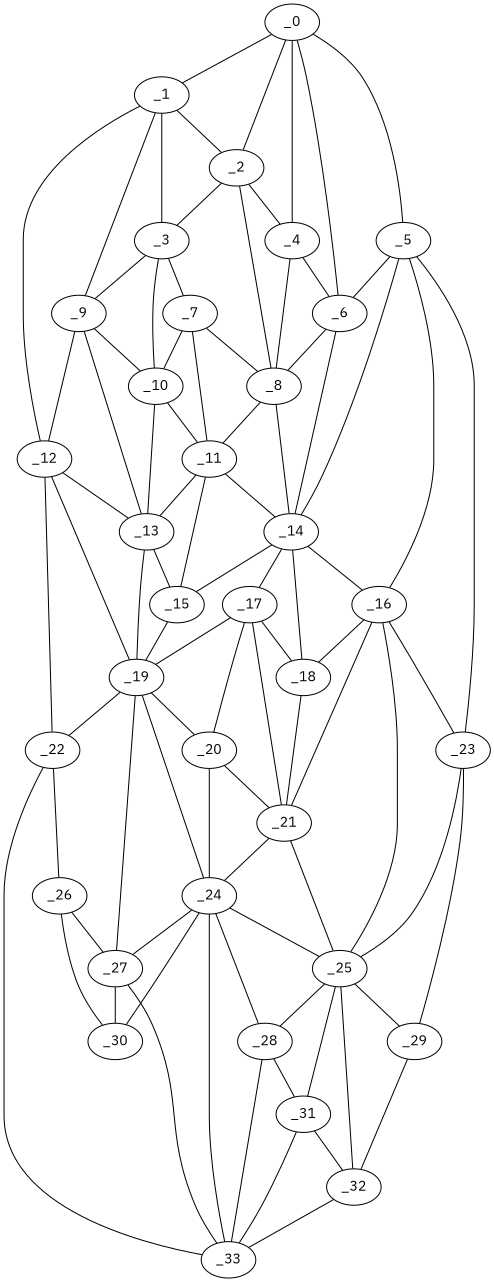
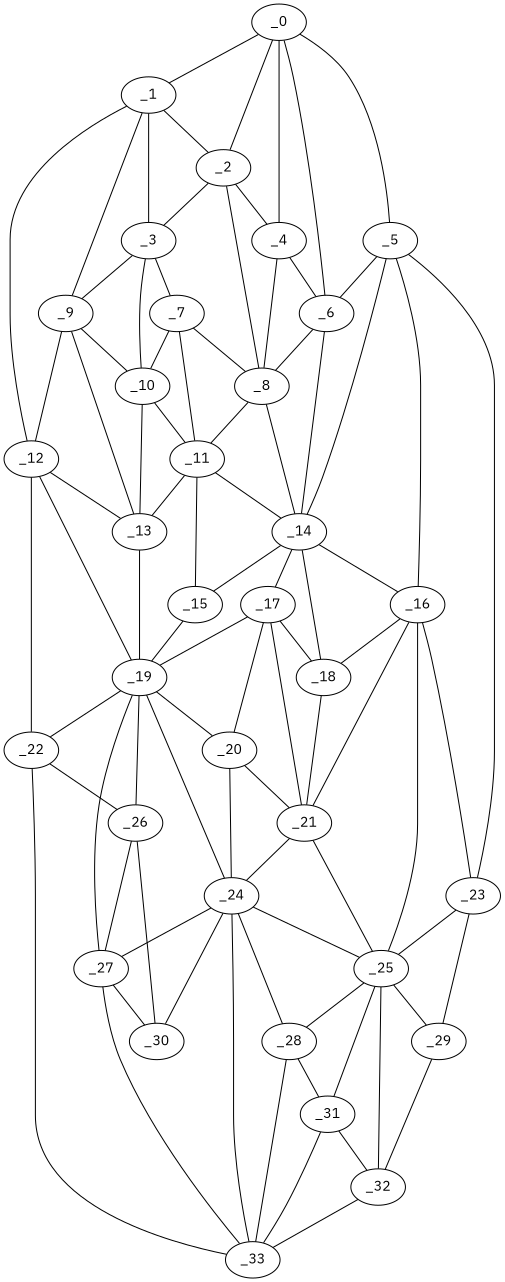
edge "_13" -- "_15": removed
edge "_19" -- "_26": added
